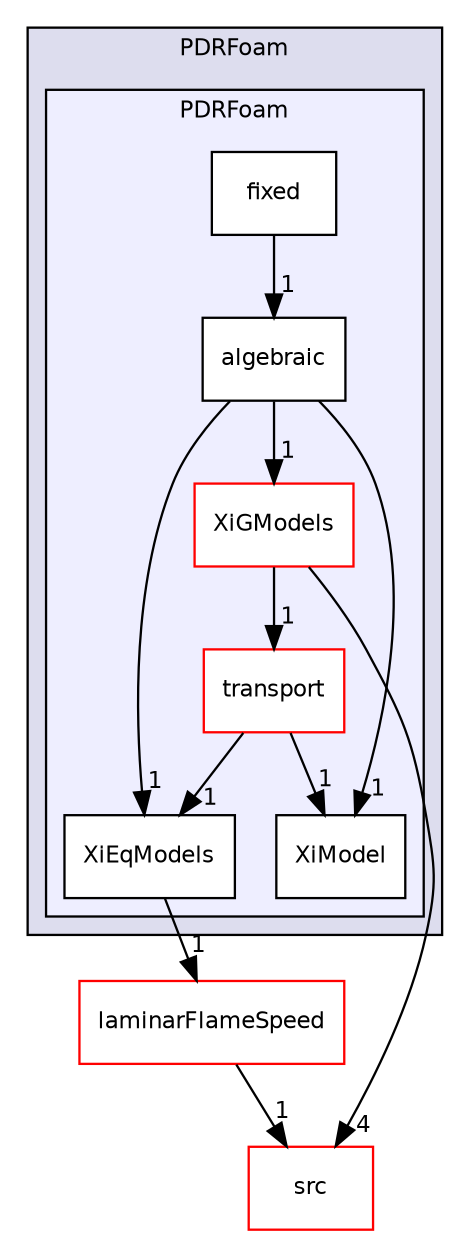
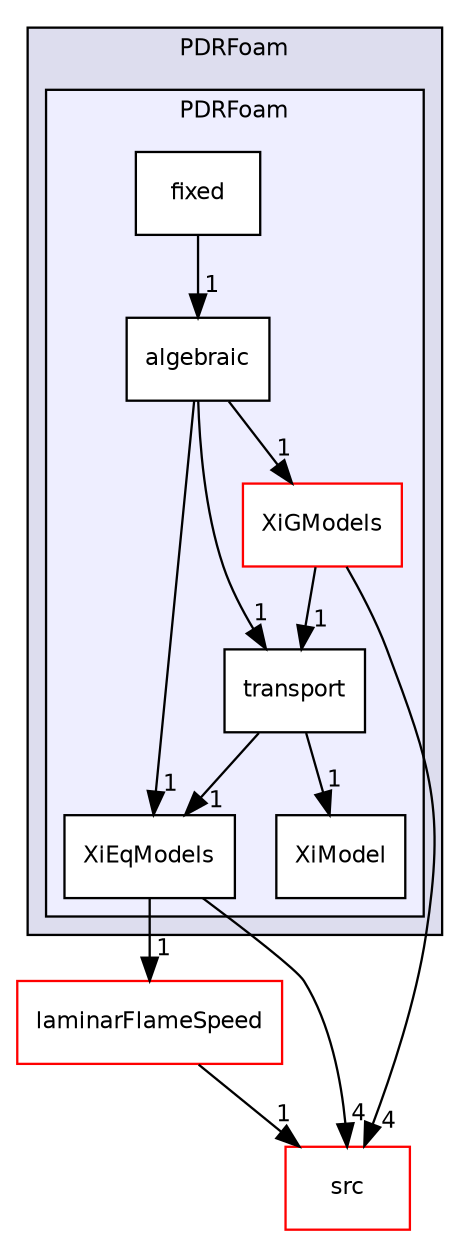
edge "algebraic" -> "XiModel": now "algebraic" -> "transport"
node "transport": color red -> black
edge "XiEqModels" -> "src": added
